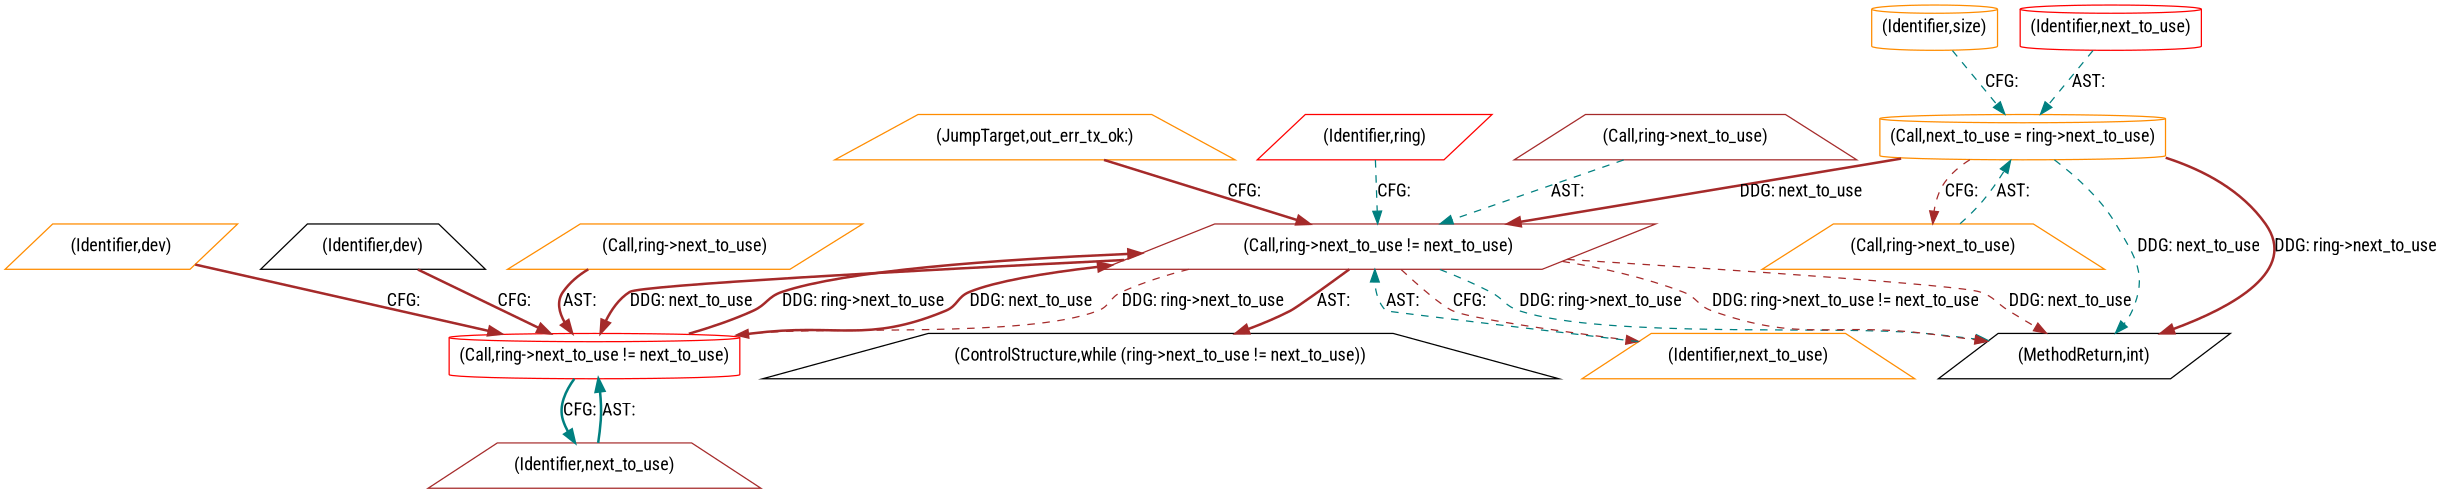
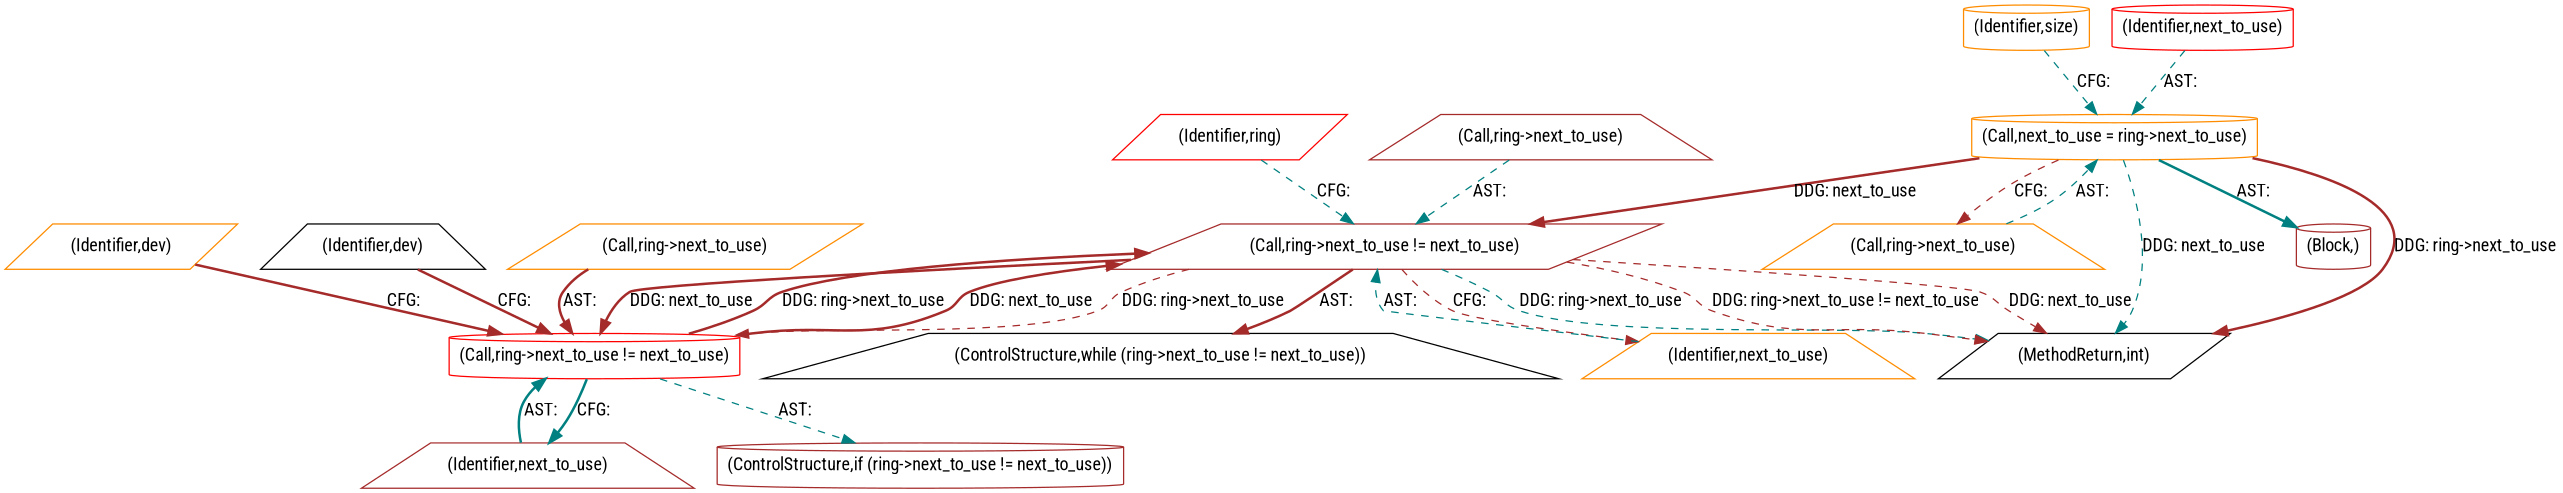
node "(JumpTarget,out_err_tx_ok:)": removed
node "(Block,)": added
node "(ControlStructure,if (ring->next_to_use != next_to_use))": added
